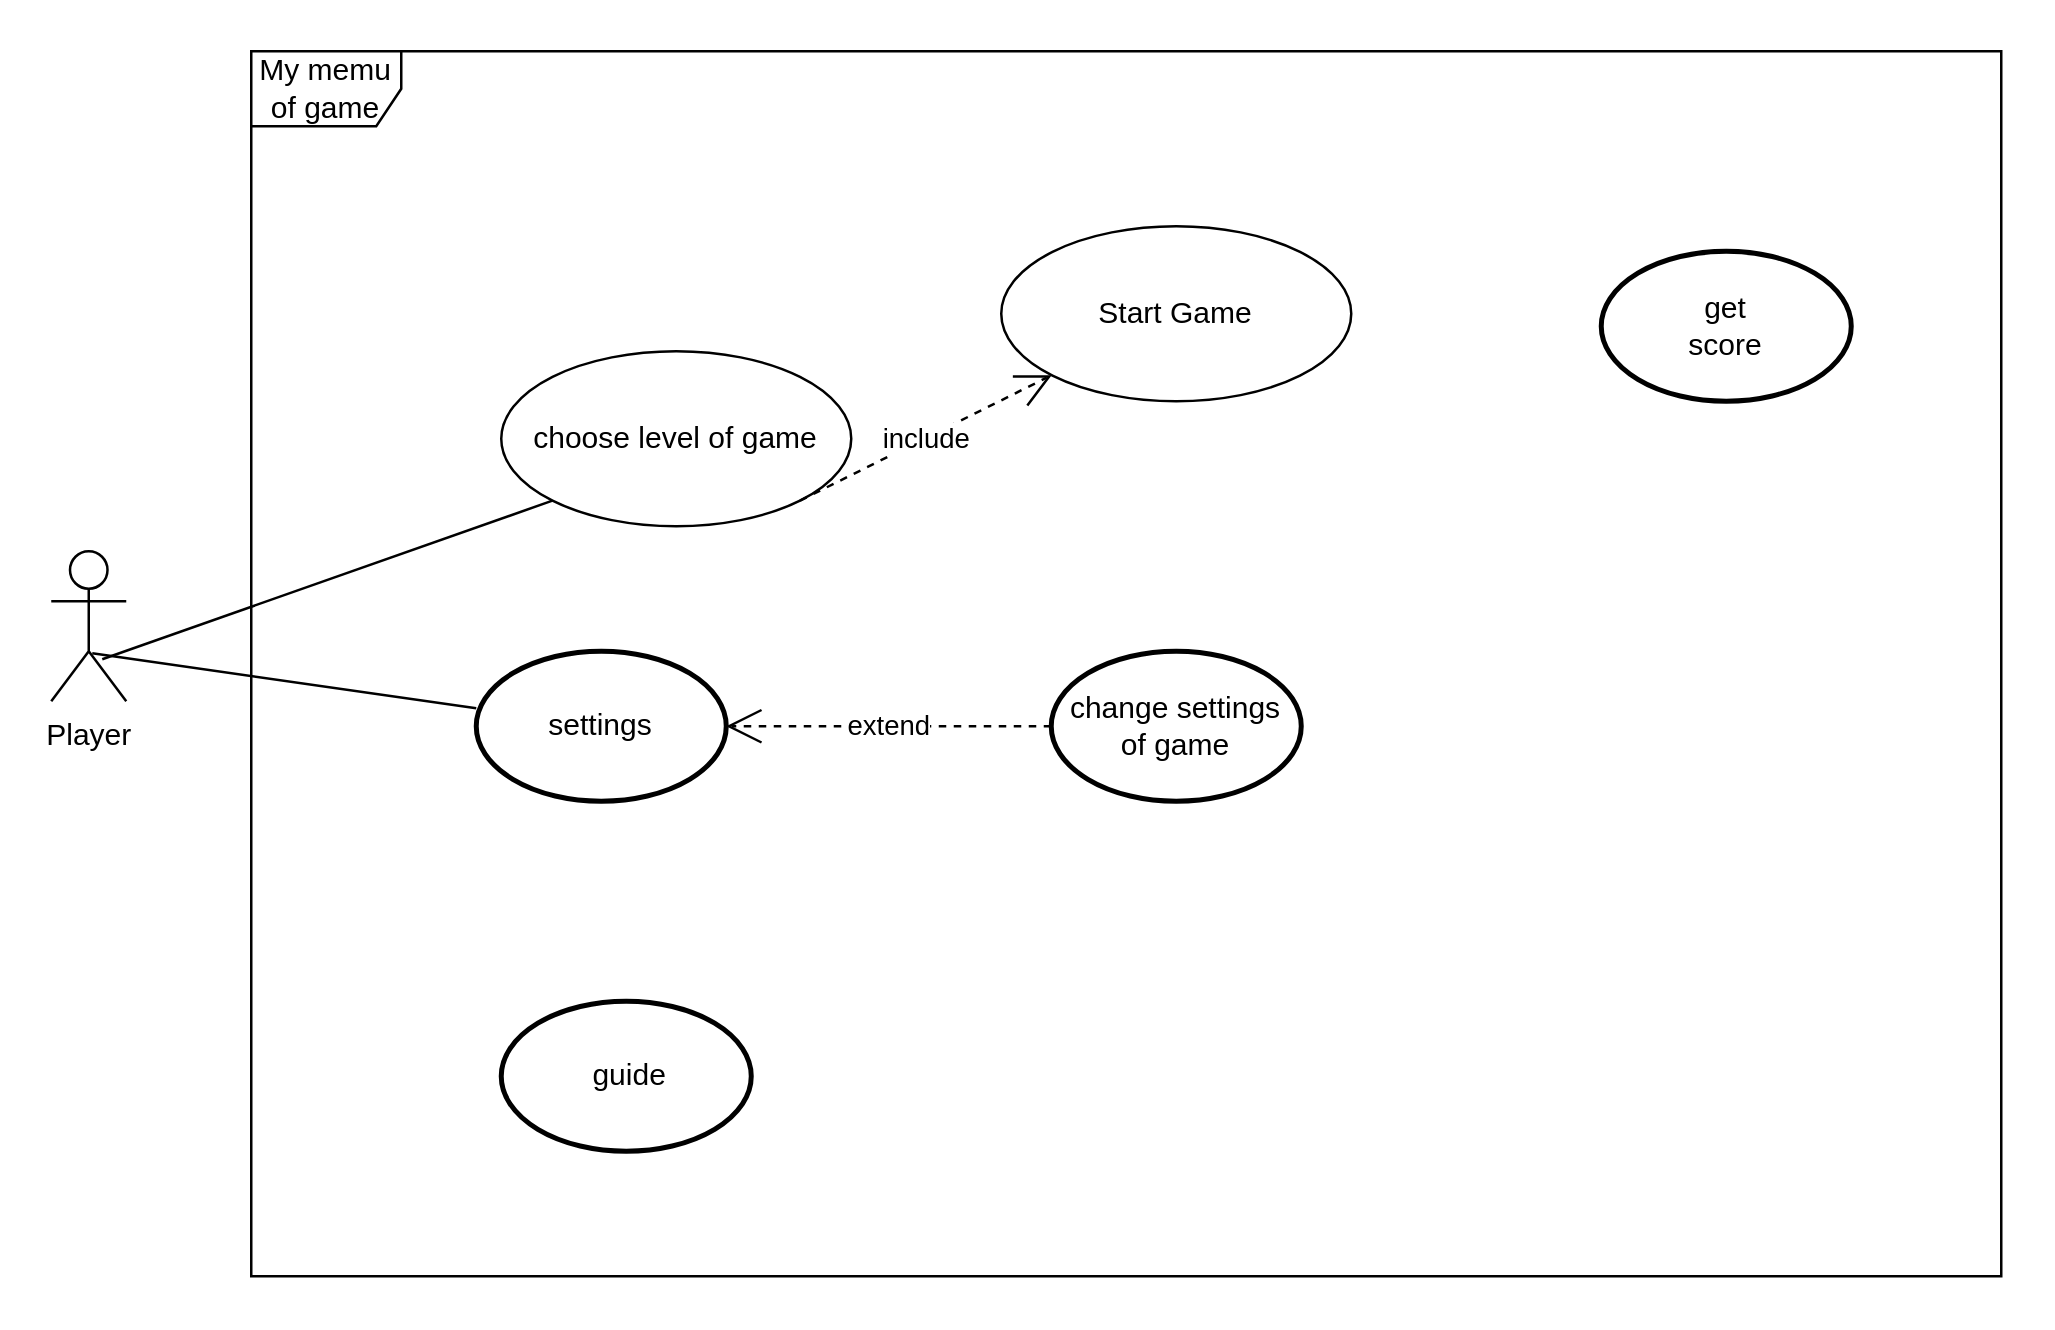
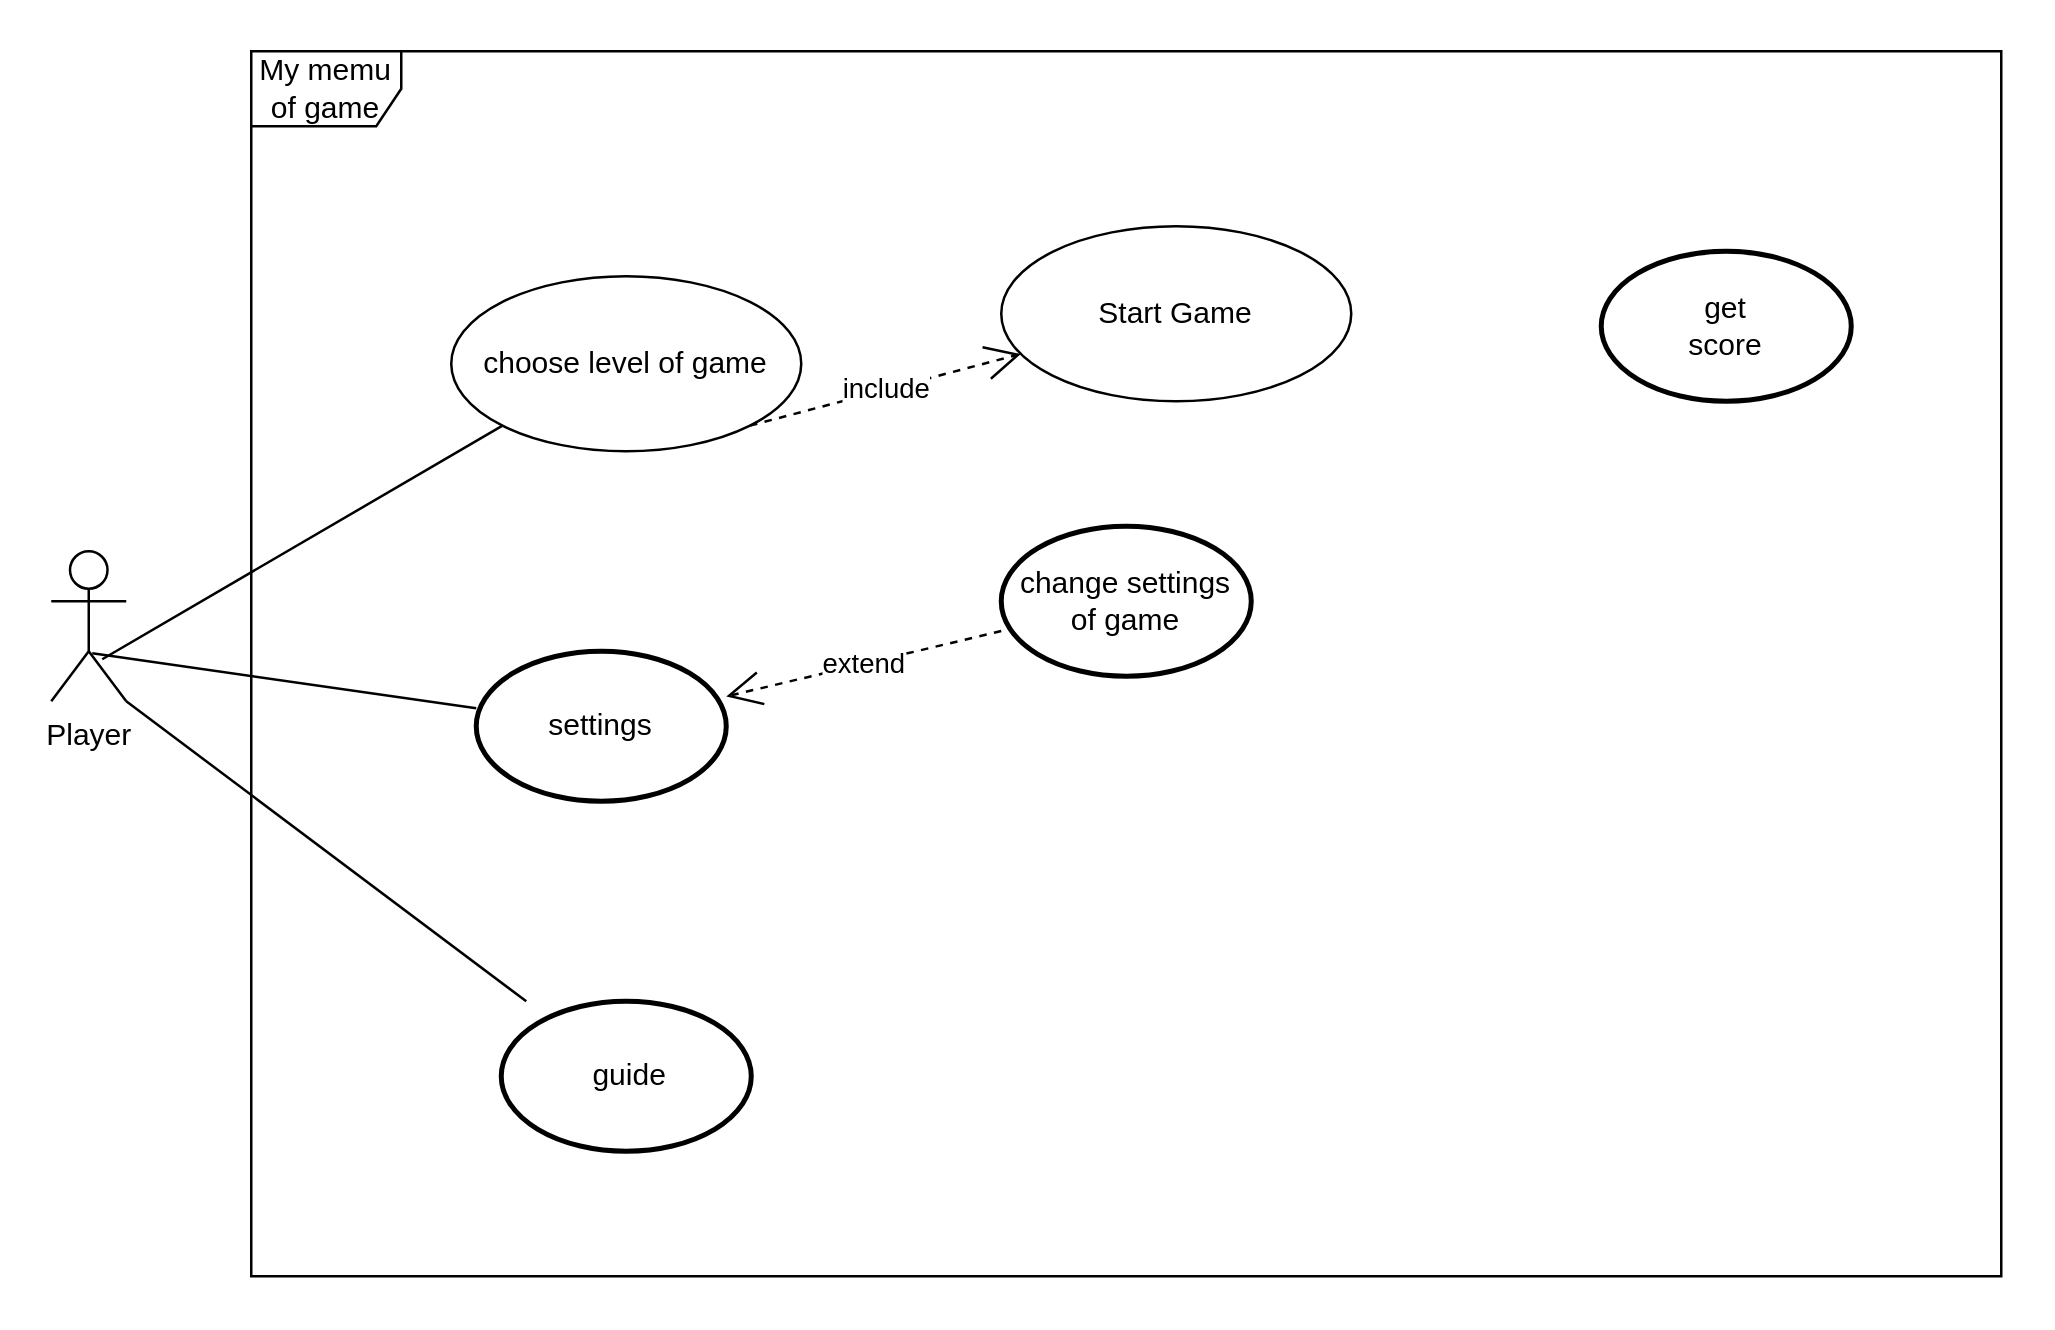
node "choose level of game": moved (676, 439) -> (626, 364)
node "change settings of game": moved (1176, 726) -> (1126, 601)
edge "Player" -- "guide": added
